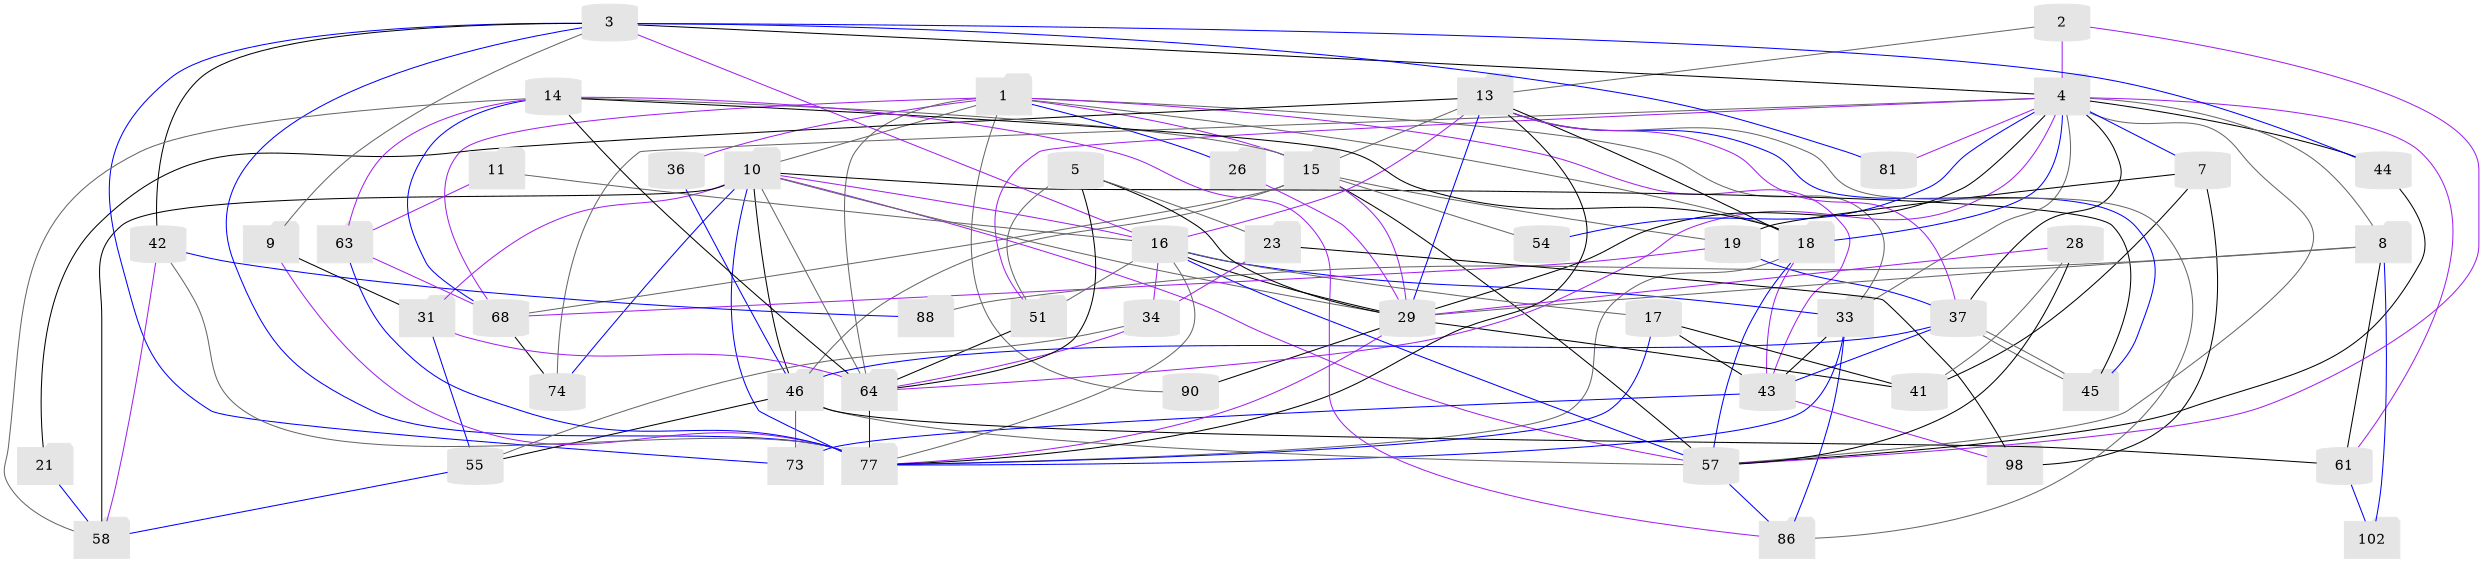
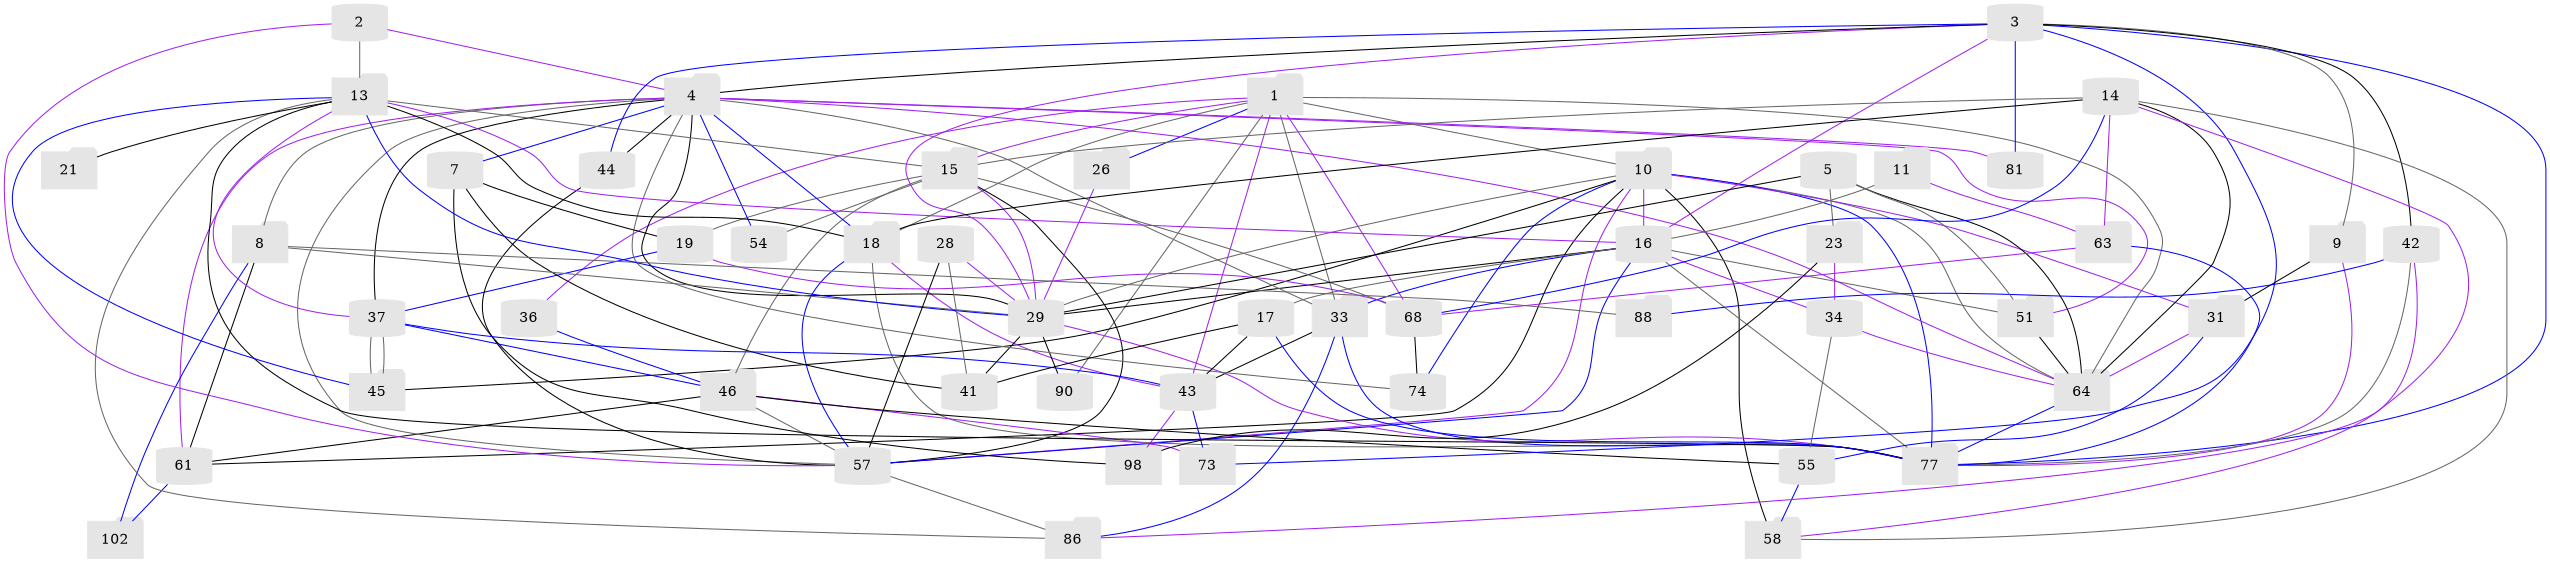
edge "3" -- "29": added
edge "10" -- "46": now "10" -- "61"
edge "21" -- "58": removed
edge "57" -- "86": color blue -> gray40
